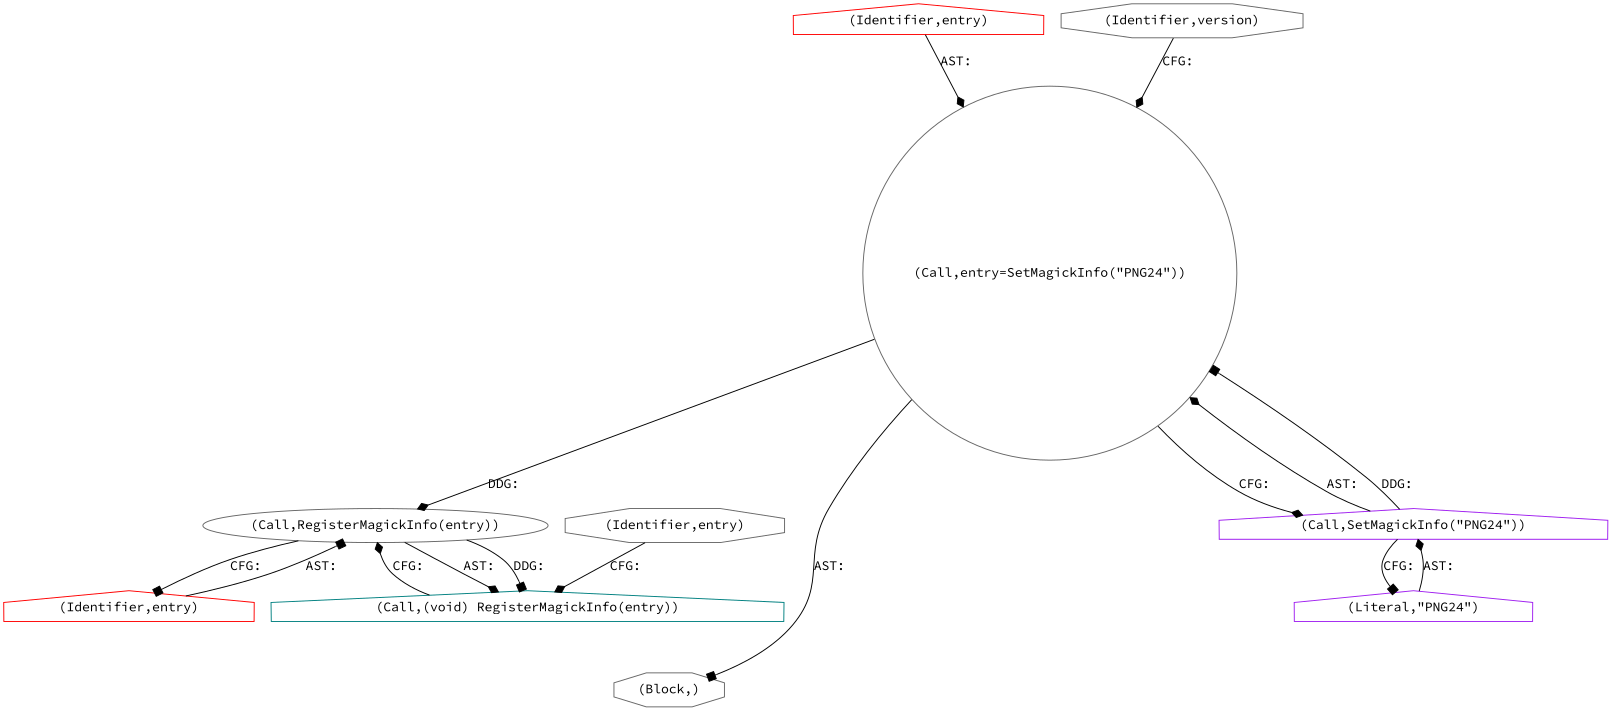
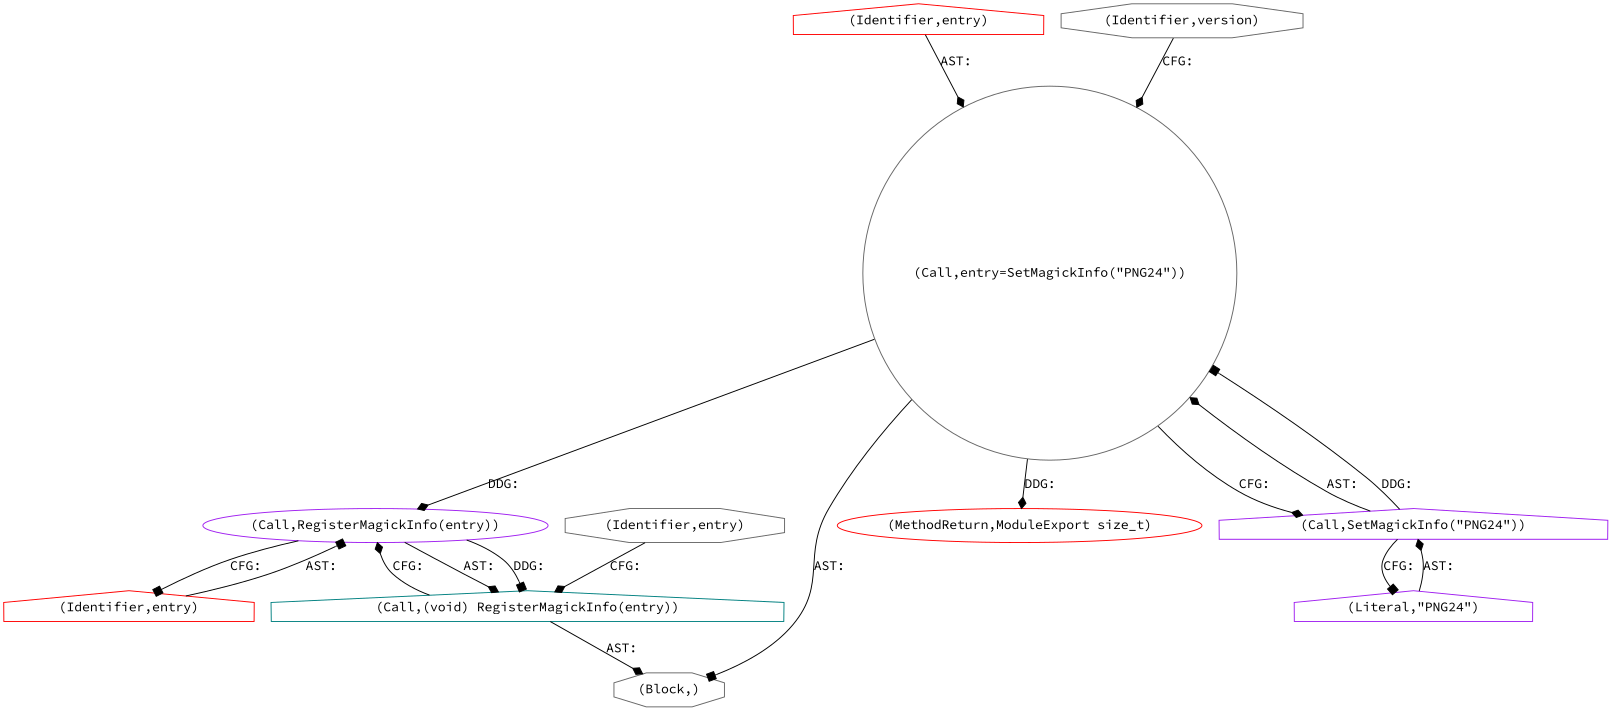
node "(Call,RegisterMagickInfo(entry))": color gray40 -> purple
node "(MethodReturn,ModuleExport size_t)": added
edge "(Call,(void) RegisterMagickInfo(entry))" -> "(Block,)": added, label "AST:"
